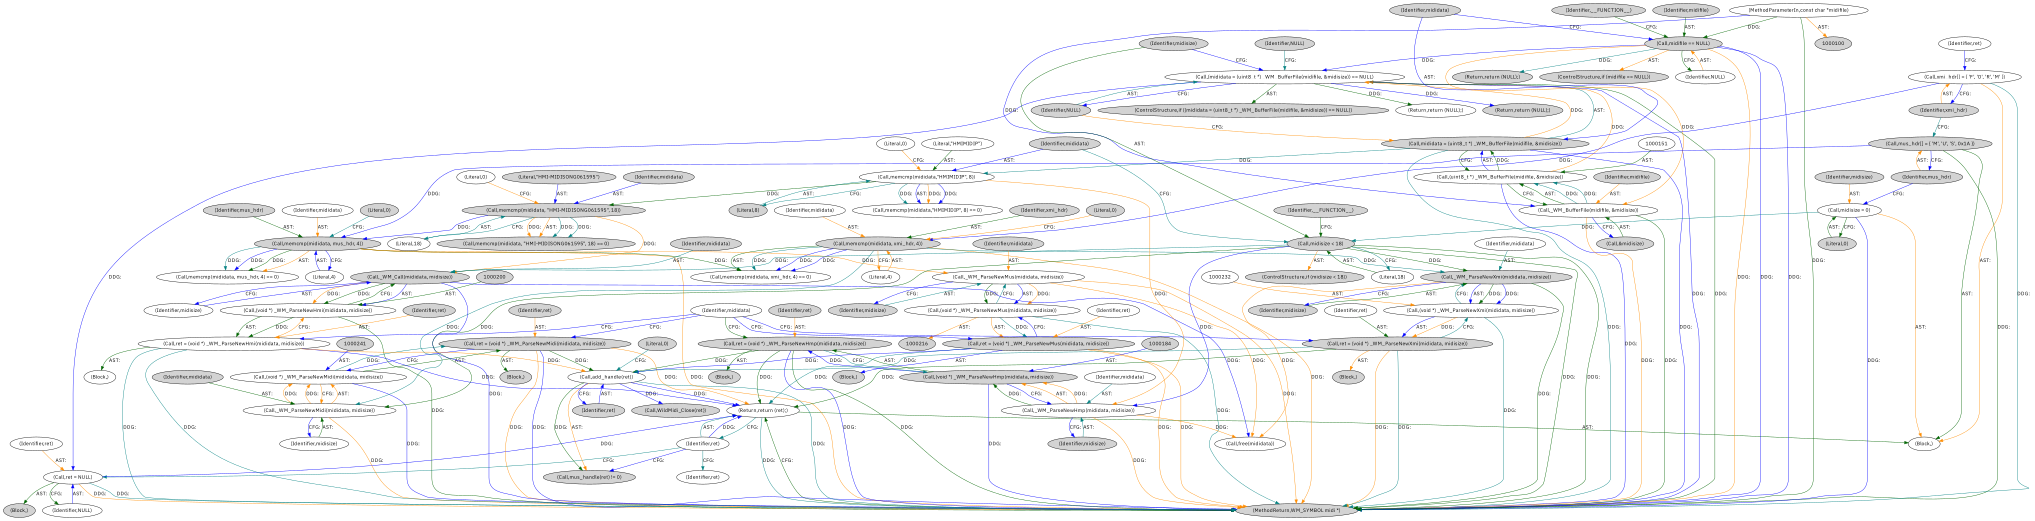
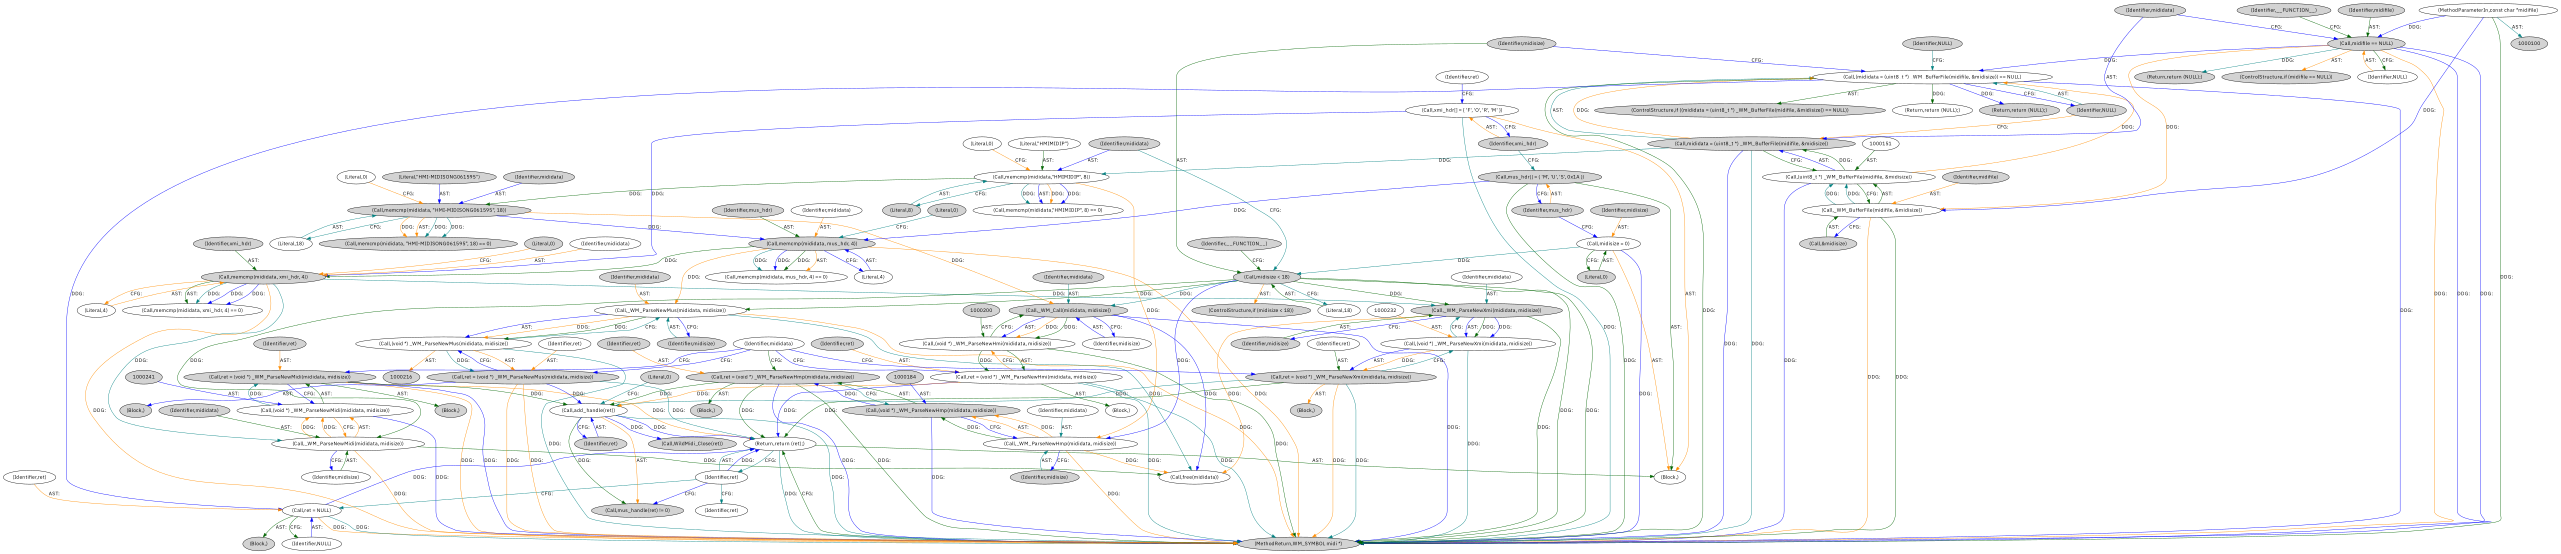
edge "(MethodParameterIn,const char *midifile)" -> "1000100": color darkorange -> teal
edge "(MethodParameterIn,const char *midifile)" -> "(Call,midifile == NULL)": color darkgreen -> blue
edge "(Call,memcmp(mididata, mus_hdr, 4))" -> "(Call,memcmp(mididata, xmi_hdr, 4) == 0)": now "(Call,memcmp(mididata, mus_hdr, 4))" -> "(Call,memcmp(mididata, xmi_hdr, 4))"
edge "(Call,midisize < 18)" -> "(Call,_WM_ParseNewMus(mididata, midisize))": added, label "DDG:"
edge "(Call,_WM_ParseNewMus(mididata, midisize))" -> "(Call,free(mididata))": color darkorange -> teal
edge "(Call,_WM_ParseNewMidi(mididata, midisize))" -> "(Call,free(mididata))": added, label "DDG:"
